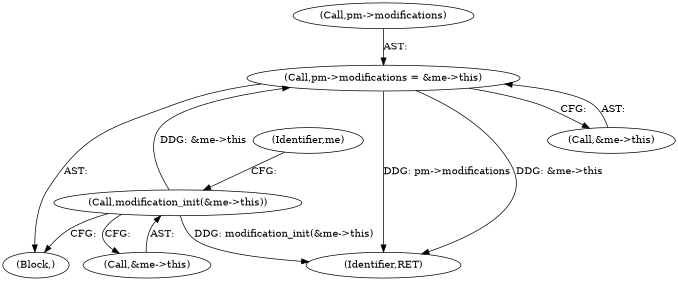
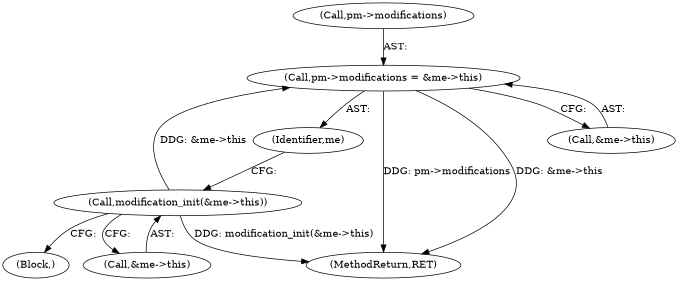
edge "(Call,pm->modifications = &me->this)" -> "(Block,)": now "(Call,pm->modifications = &me->this)" -> "(Identifier,me)"
node "(Identifier,RET)": label "(Identifier,RET)" -> "(MethodReturn,RET)"
